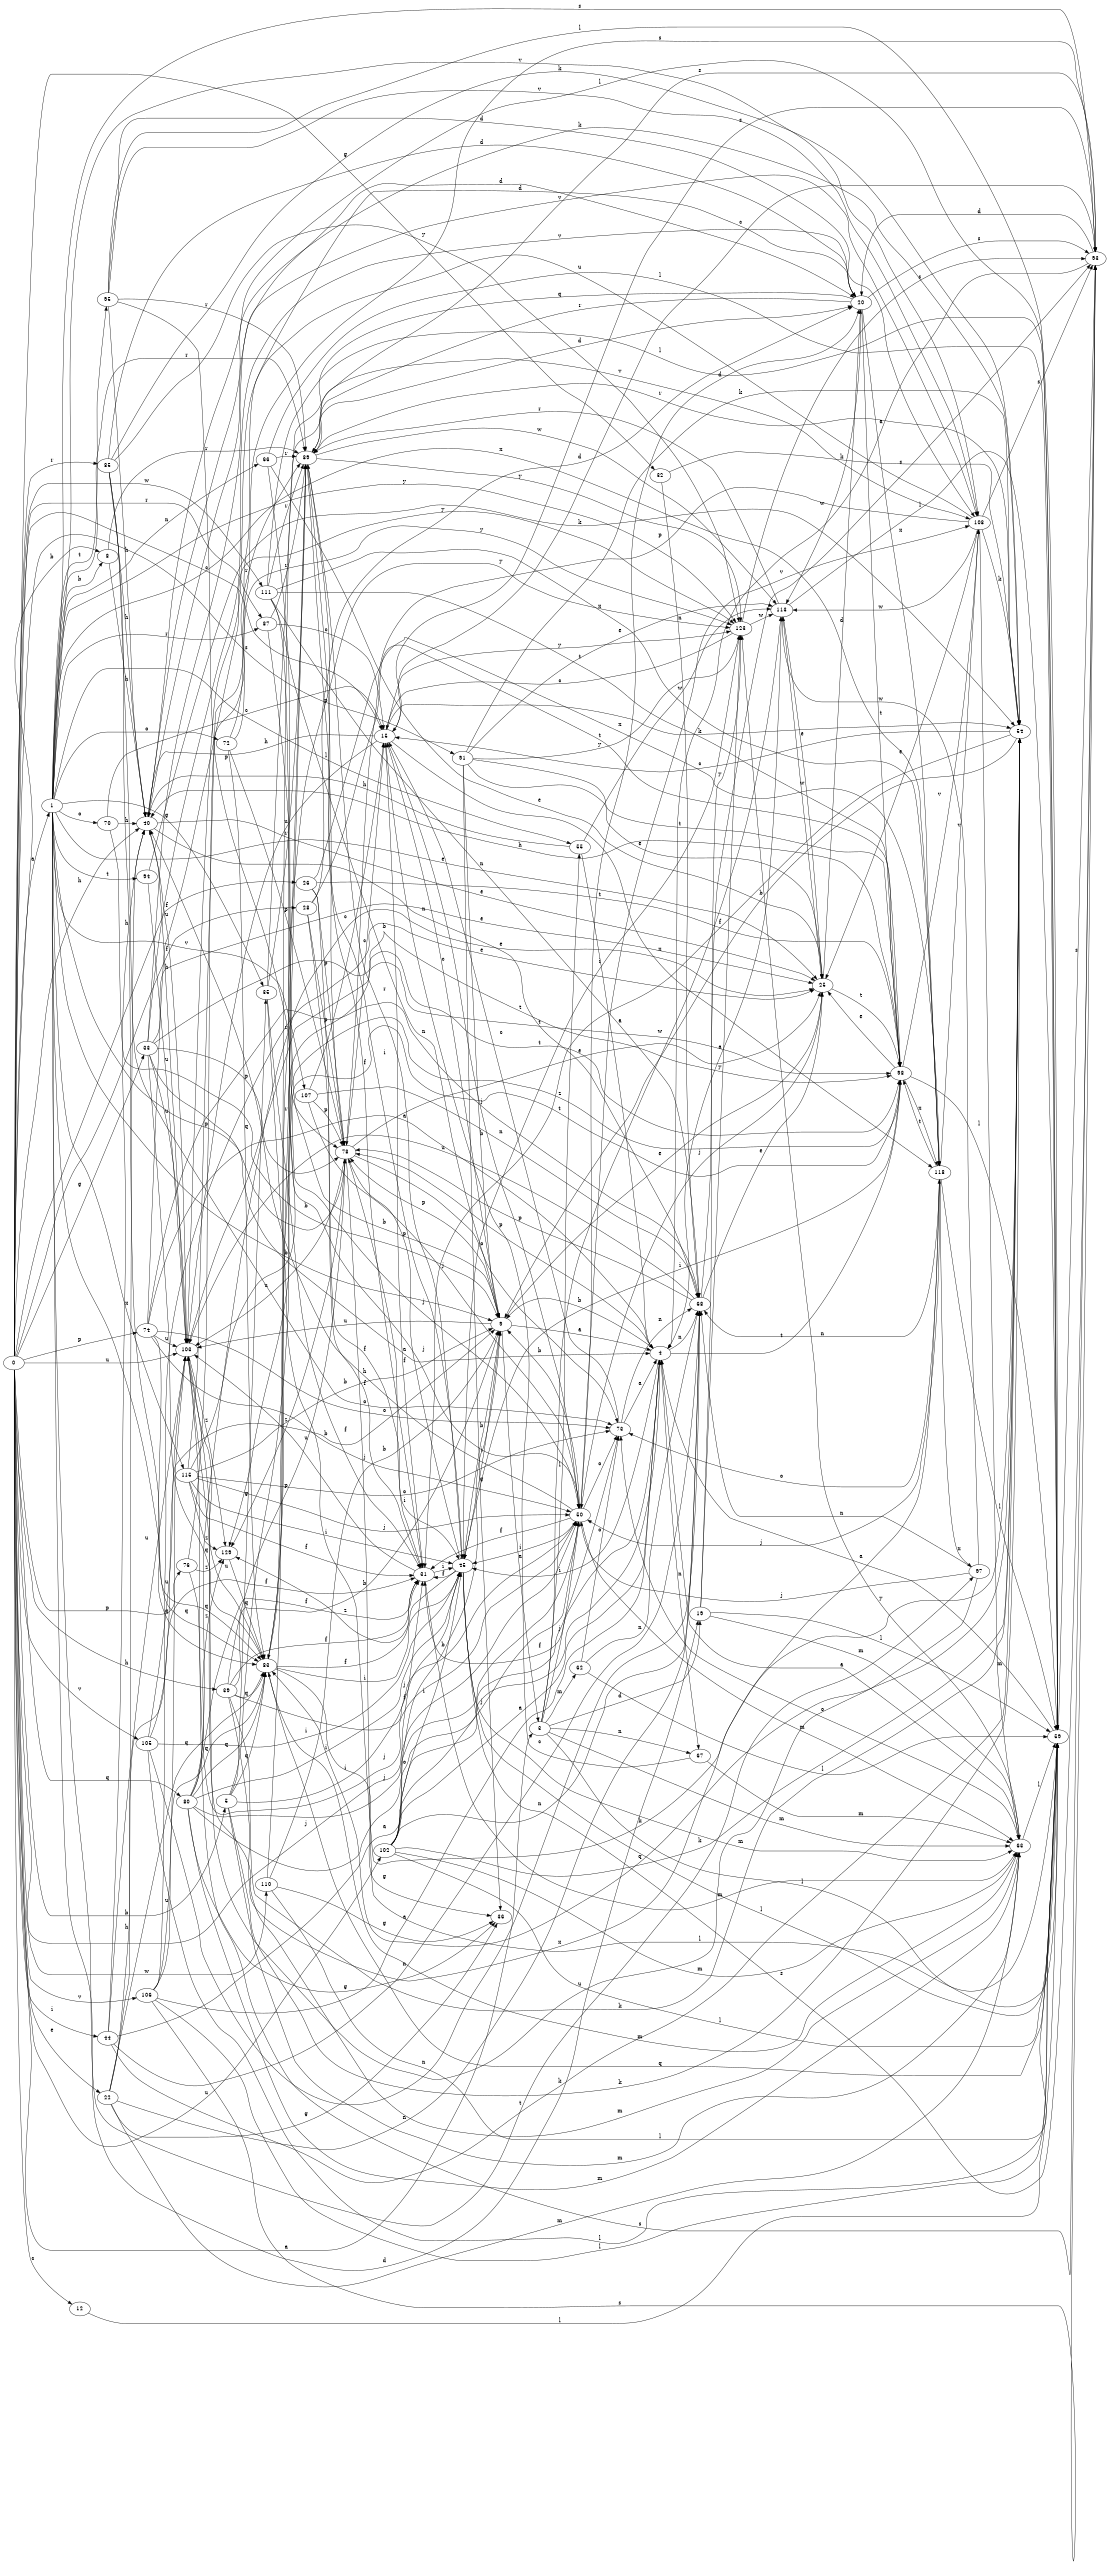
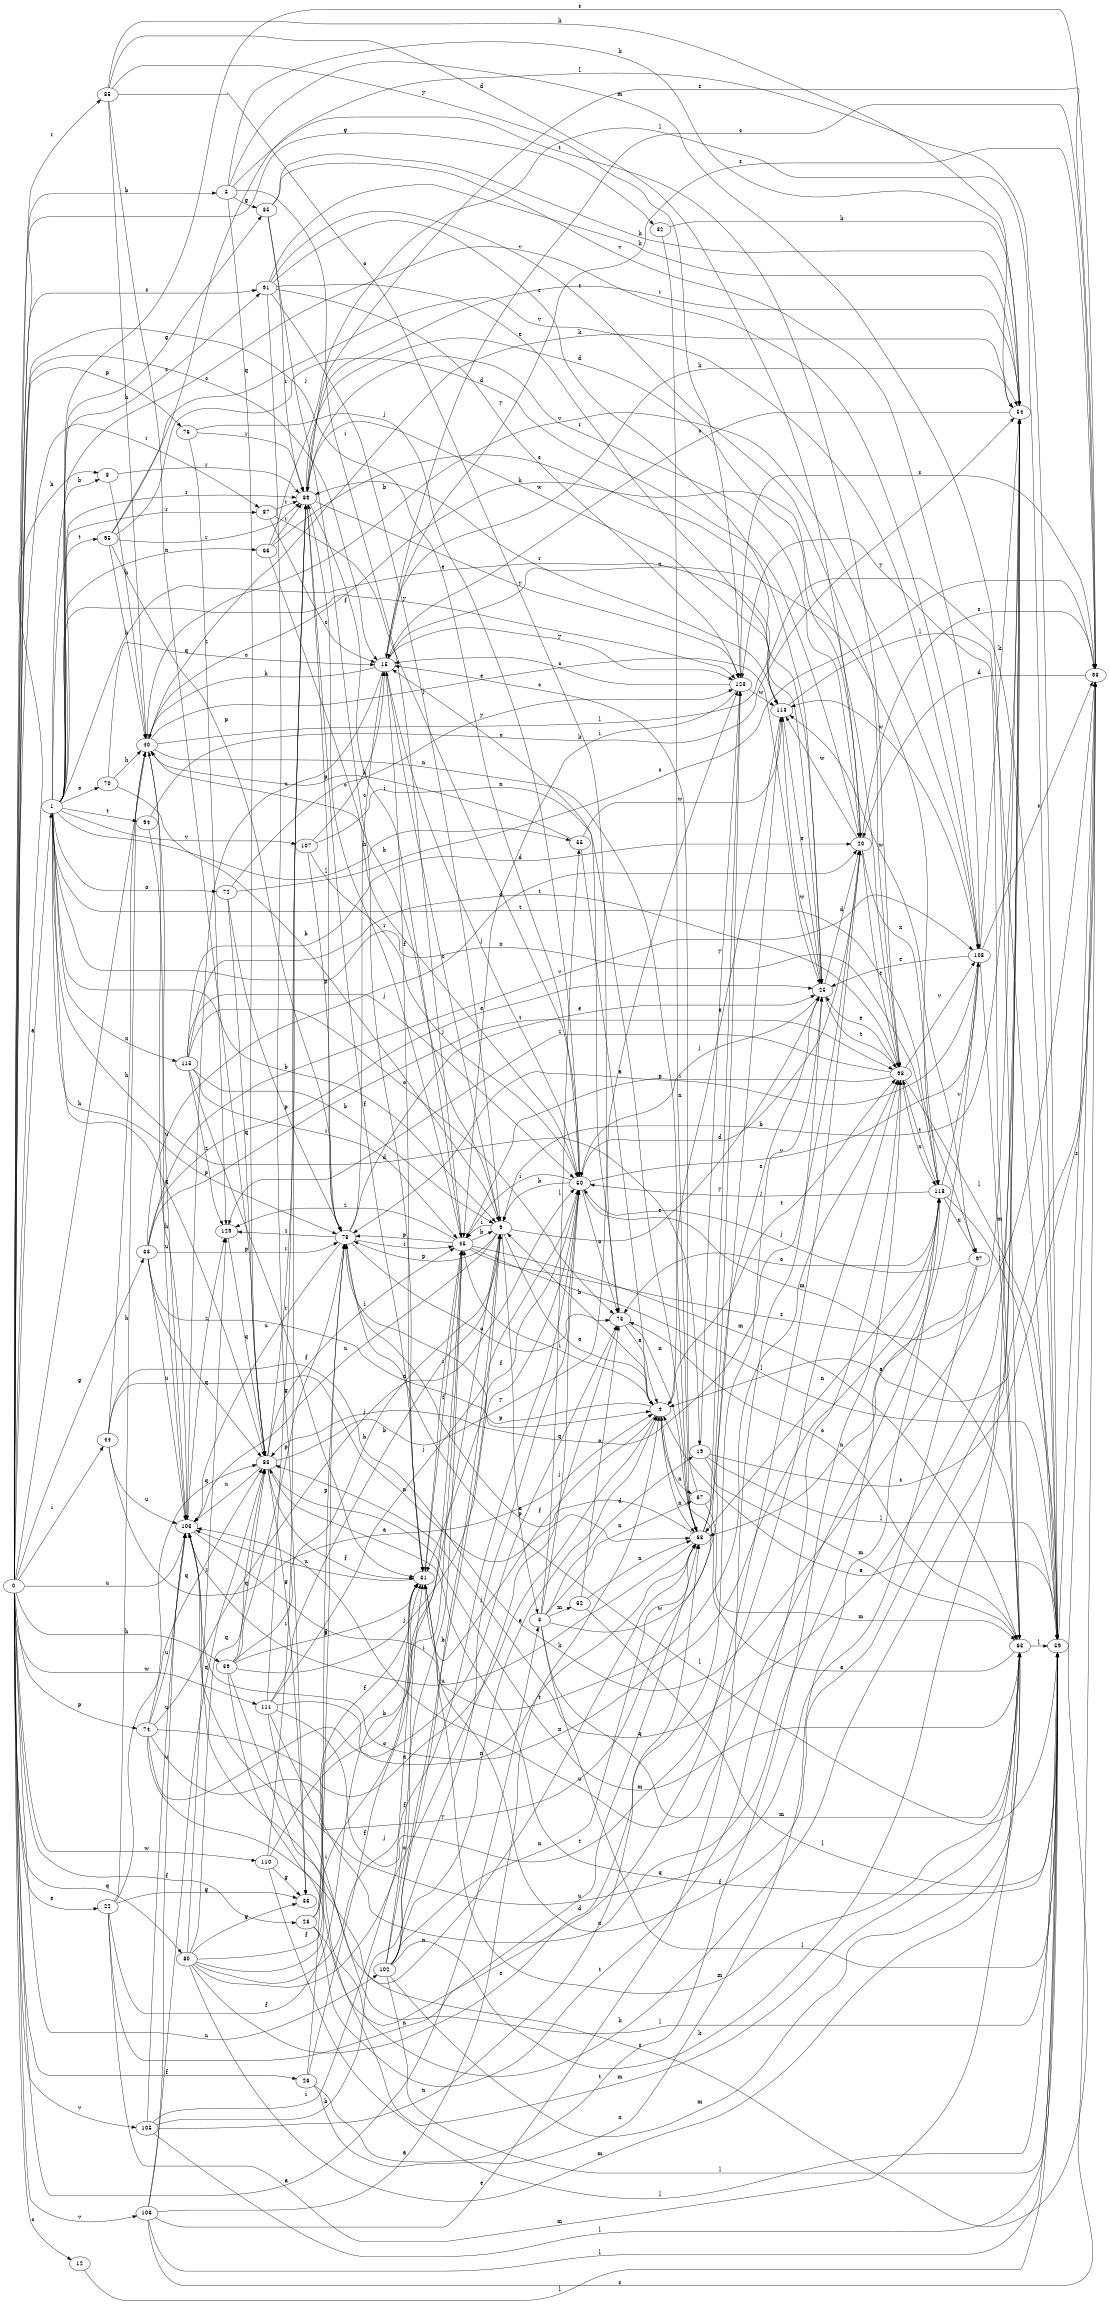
edge "1" -> "91": added, label "s"
